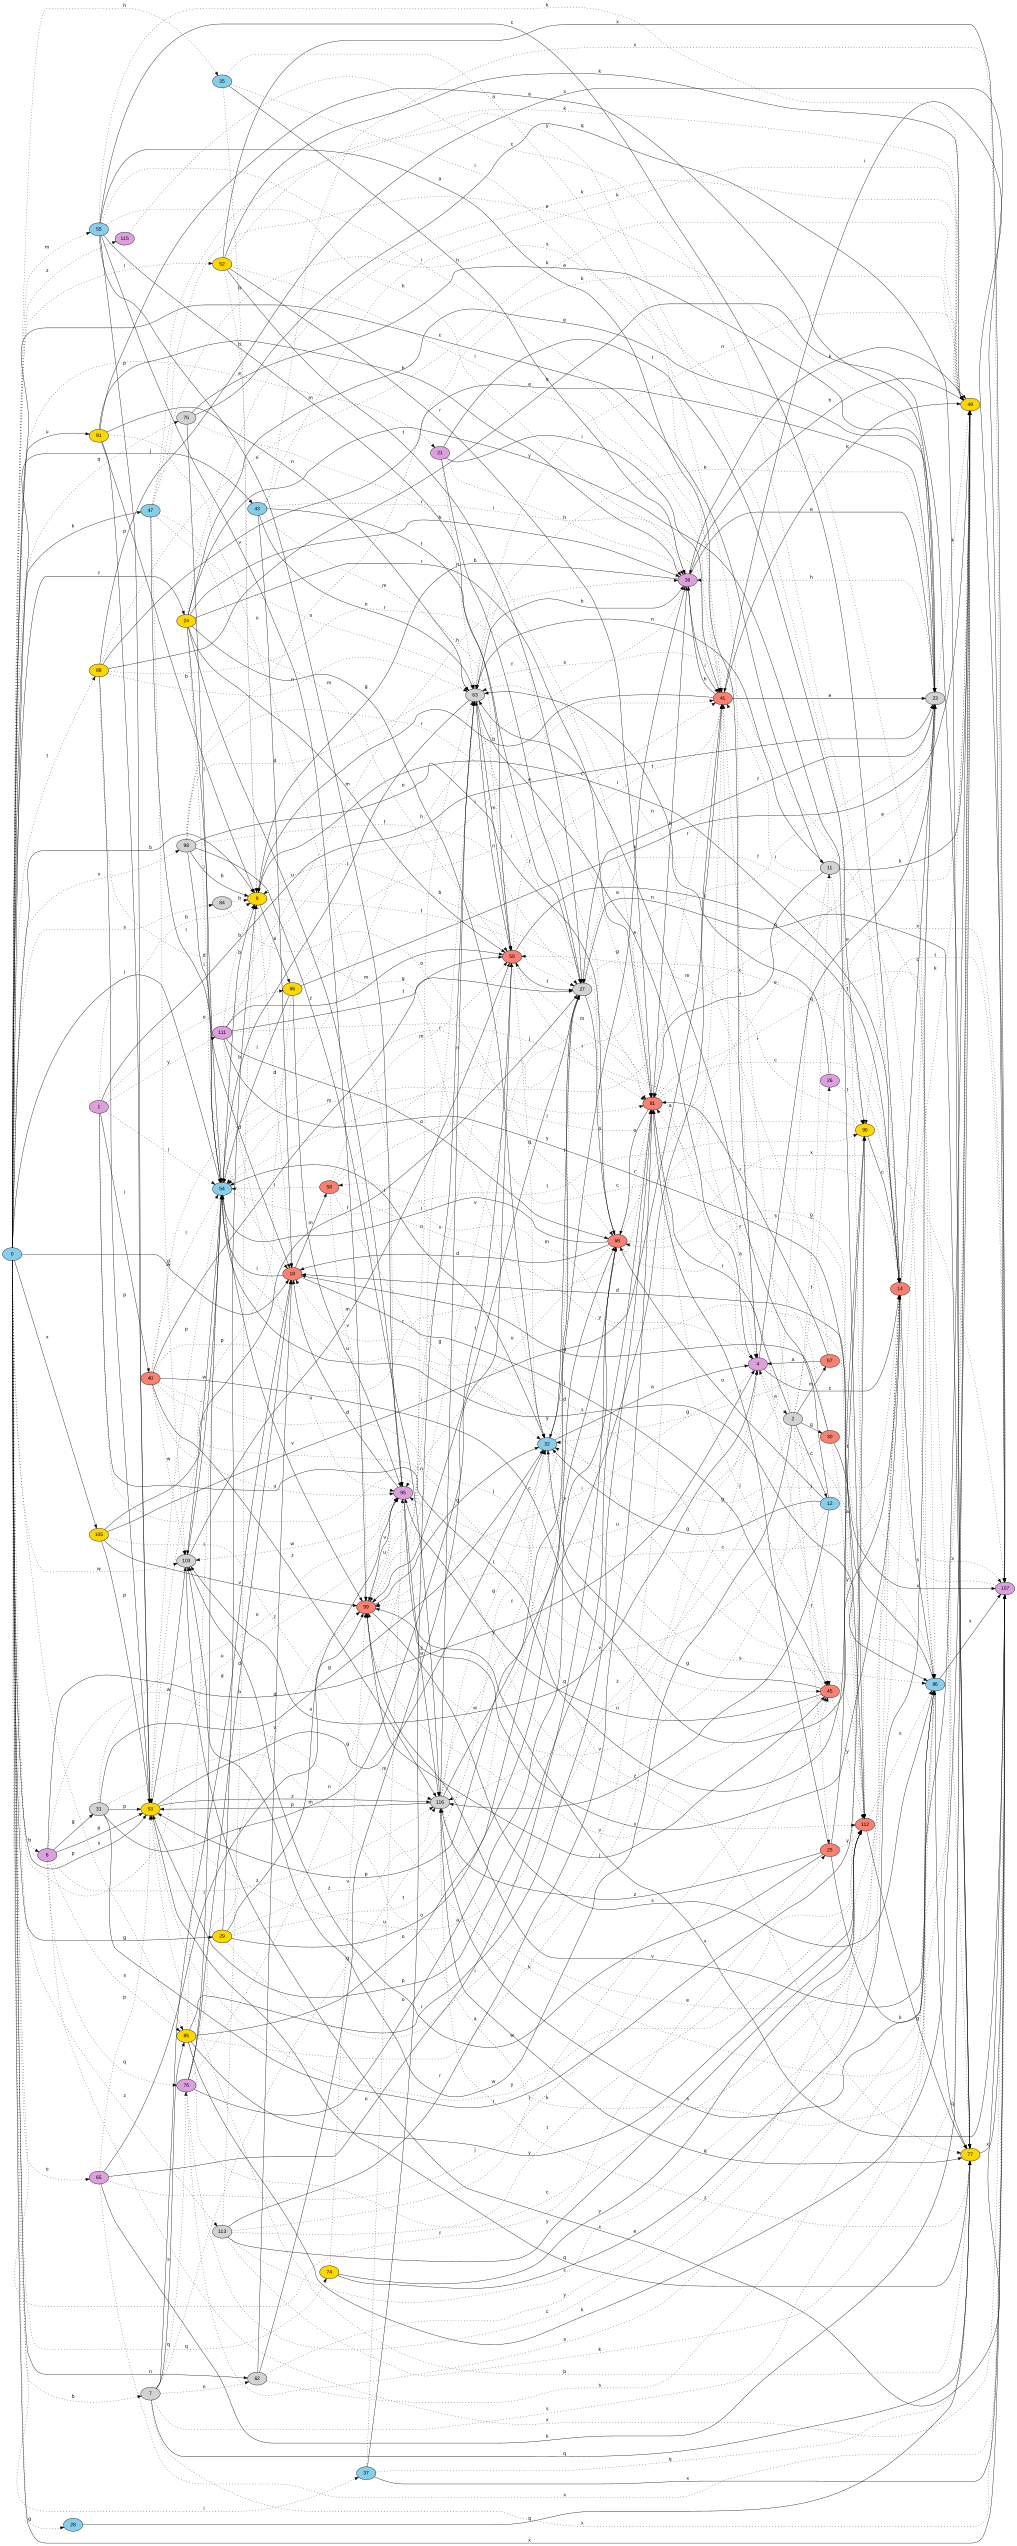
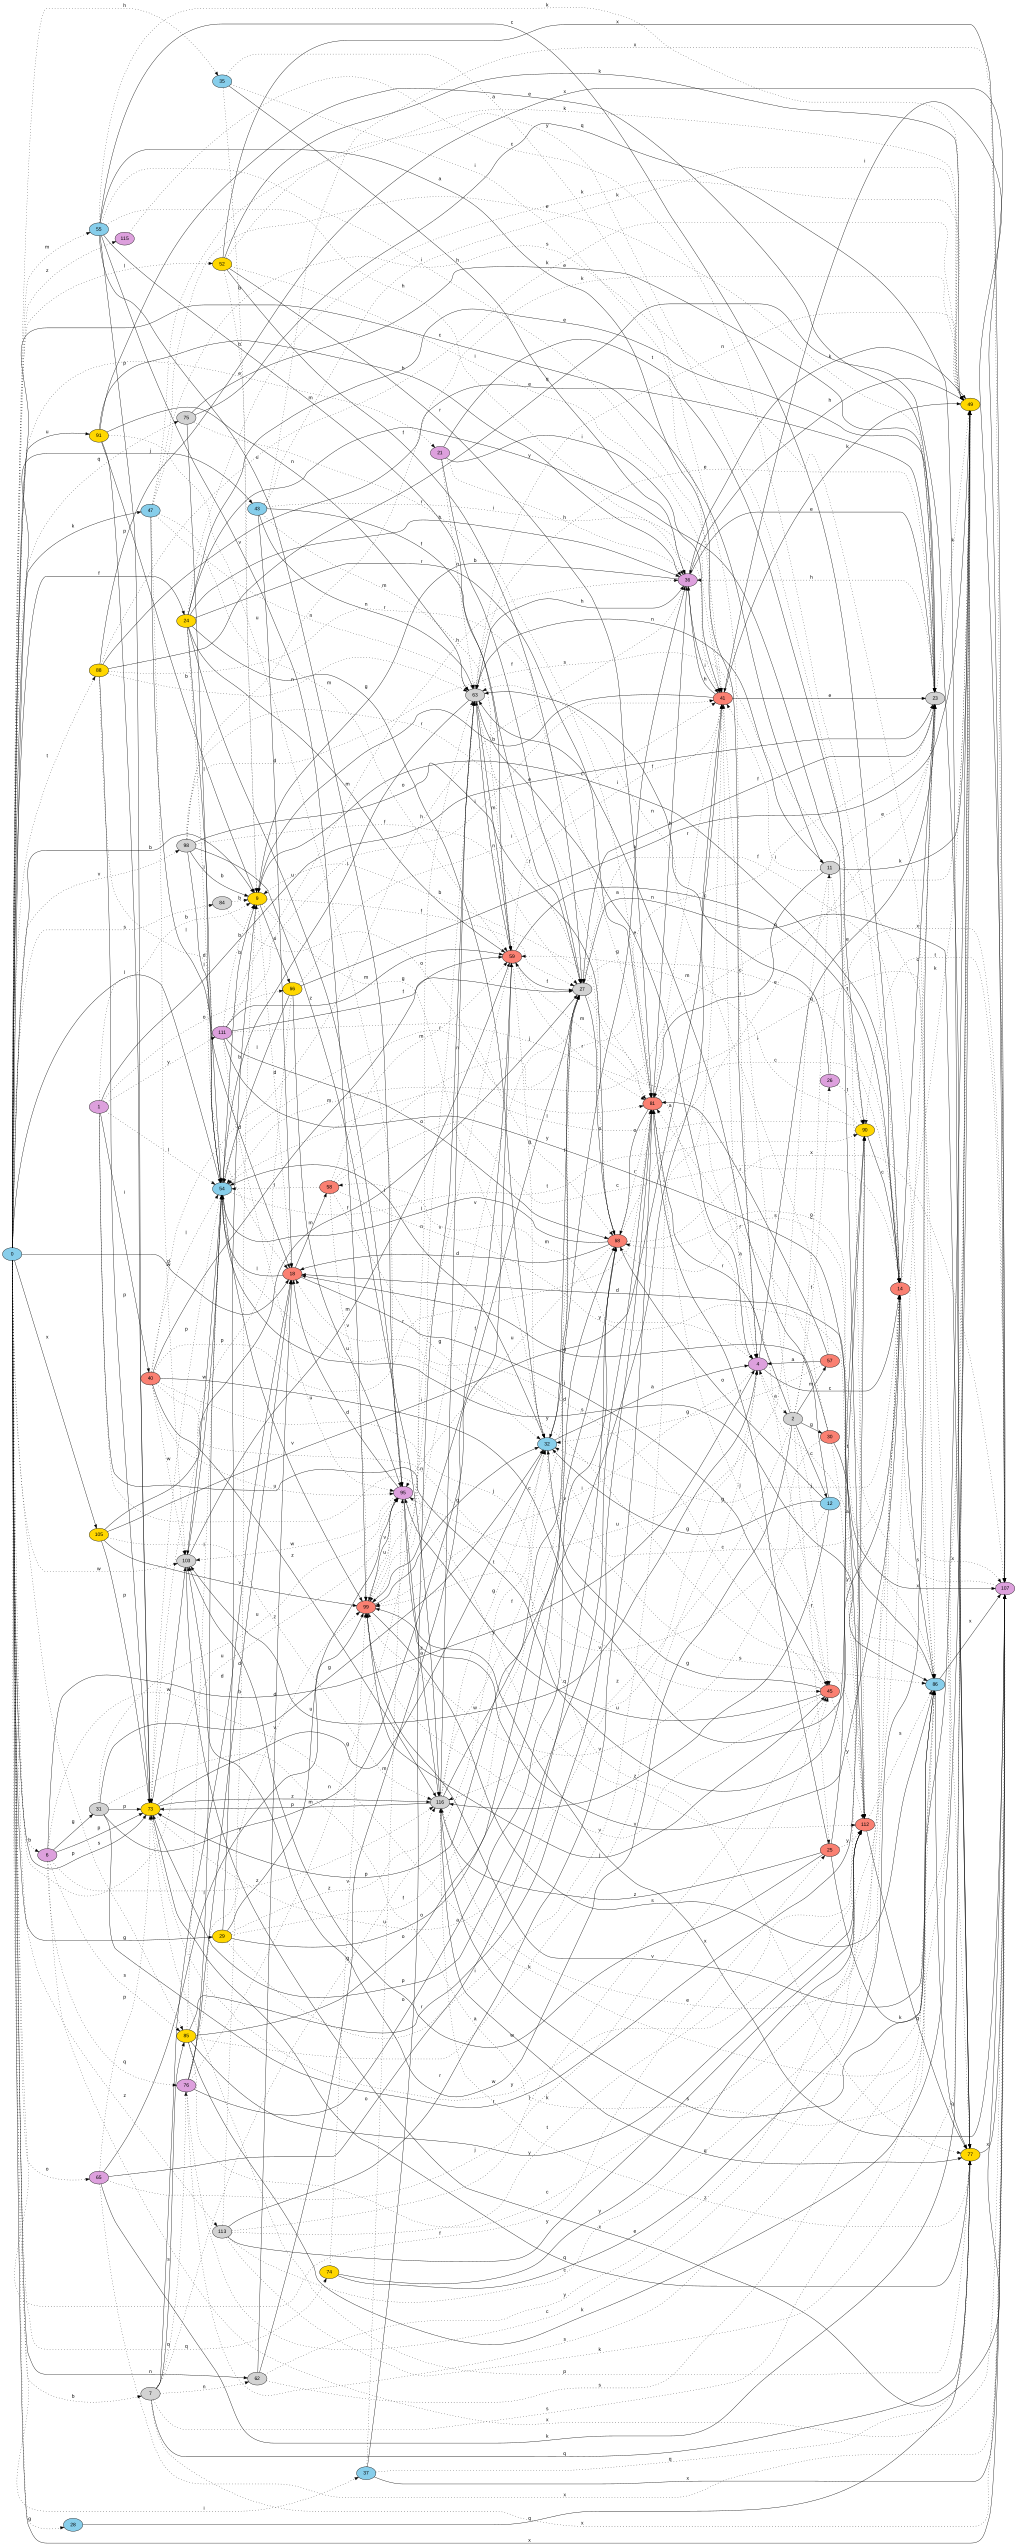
node "53": label "53" -> "73"
